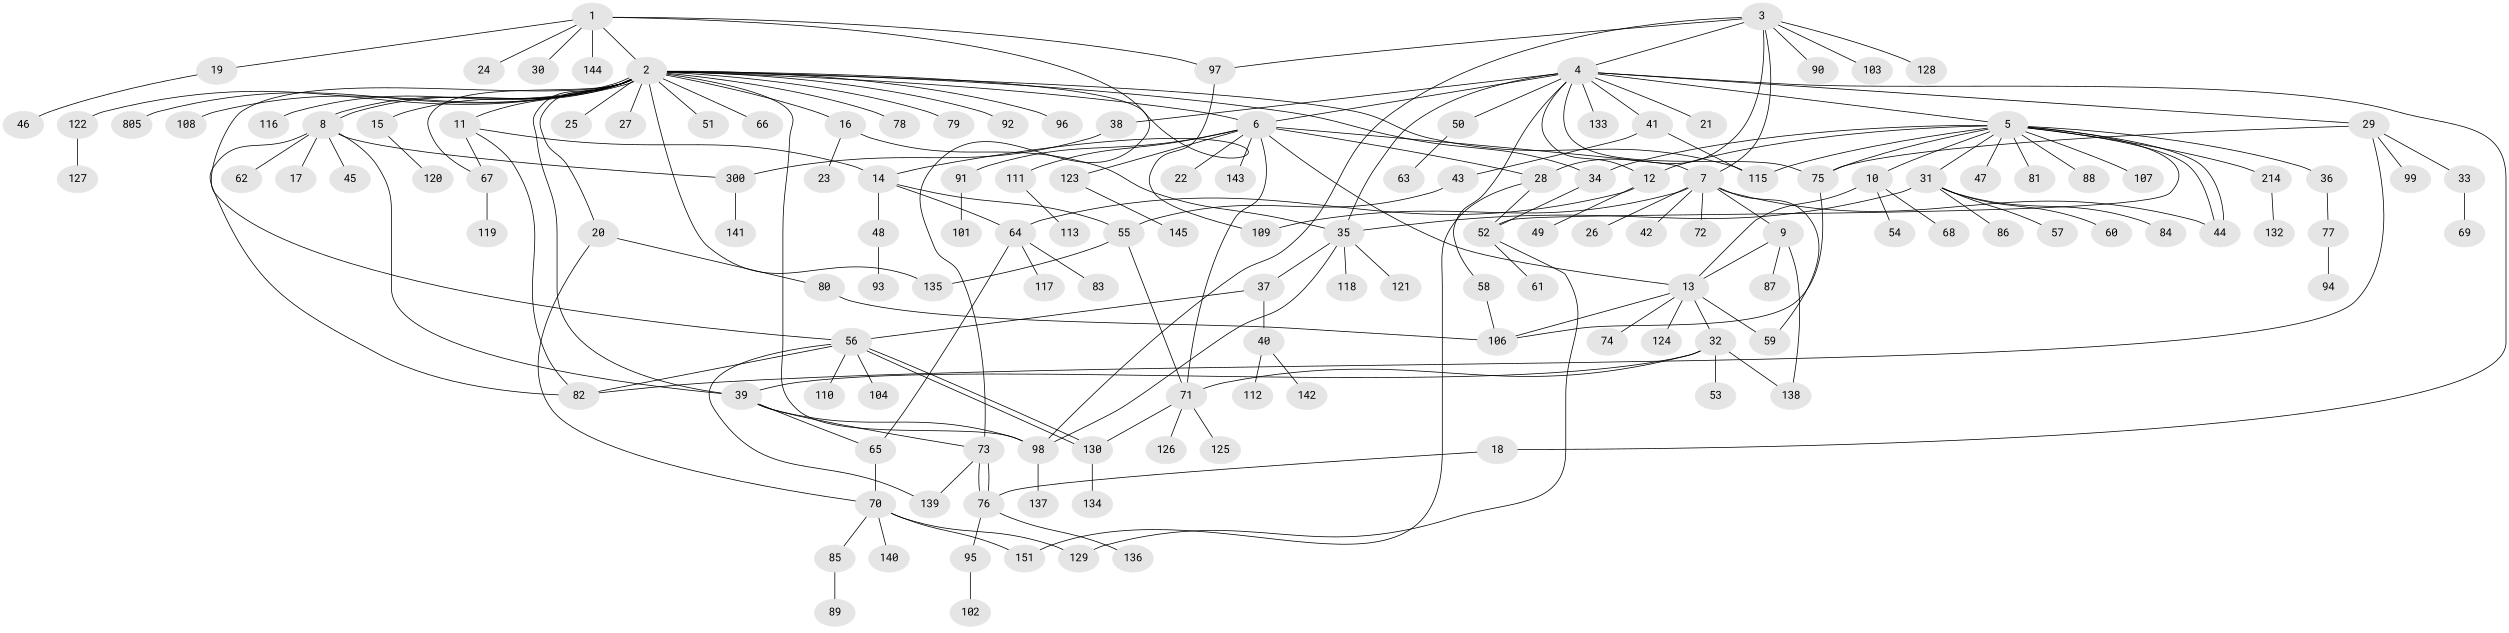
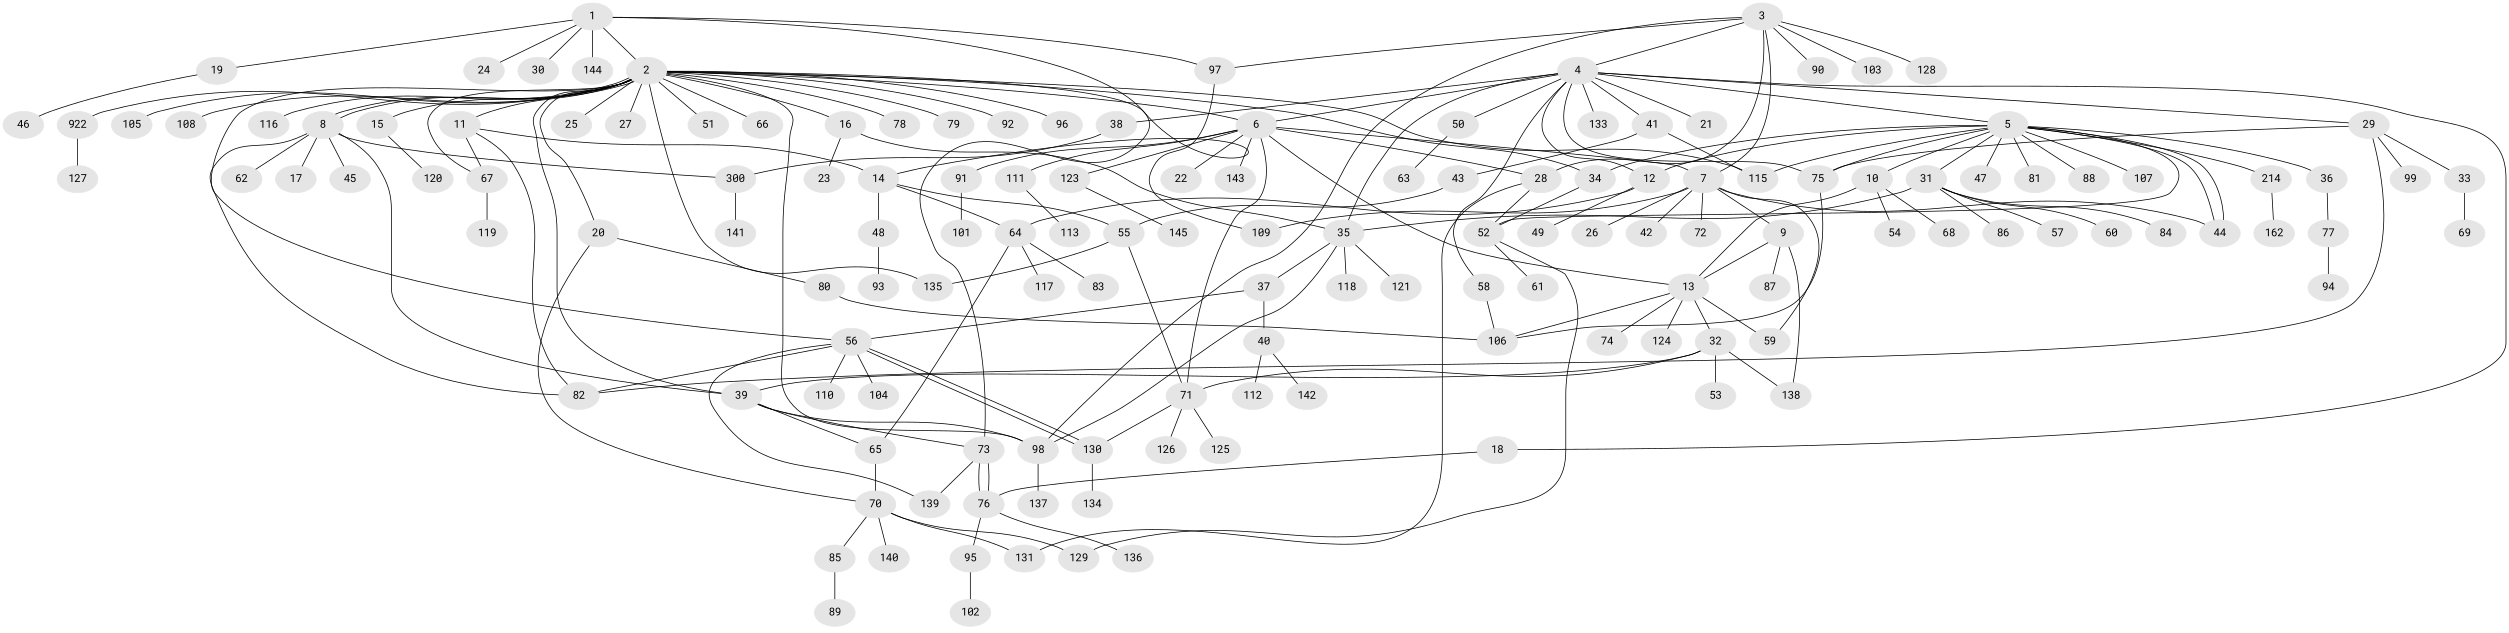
node "122": label "122" -> "922"
node "805": label "805" -> "105"
node "132": label "132" -> "162"
node "151": label "151" -> "131"
